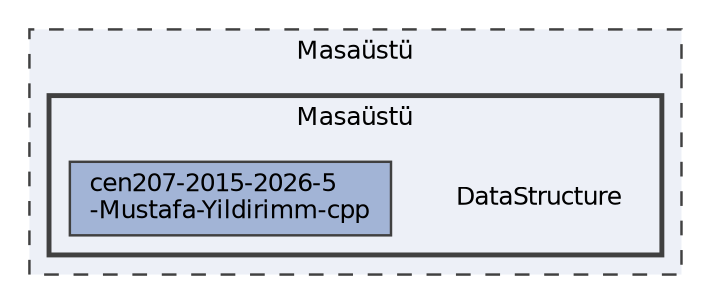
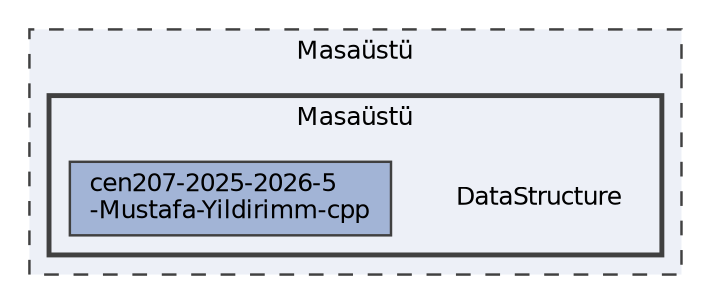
node "cen207-2015-2026-5 -Mustafa-Yildirimm-cpp": label "cen207-2015-2026-5 -Mustafa-Yildirimm-cpp" -> "cen207-2025-2026-5 -Mustafa-Yildirimm-cpp"
